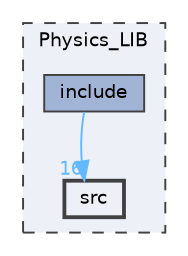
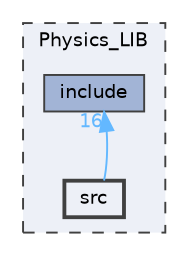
edge "include" -> "src": reversed
